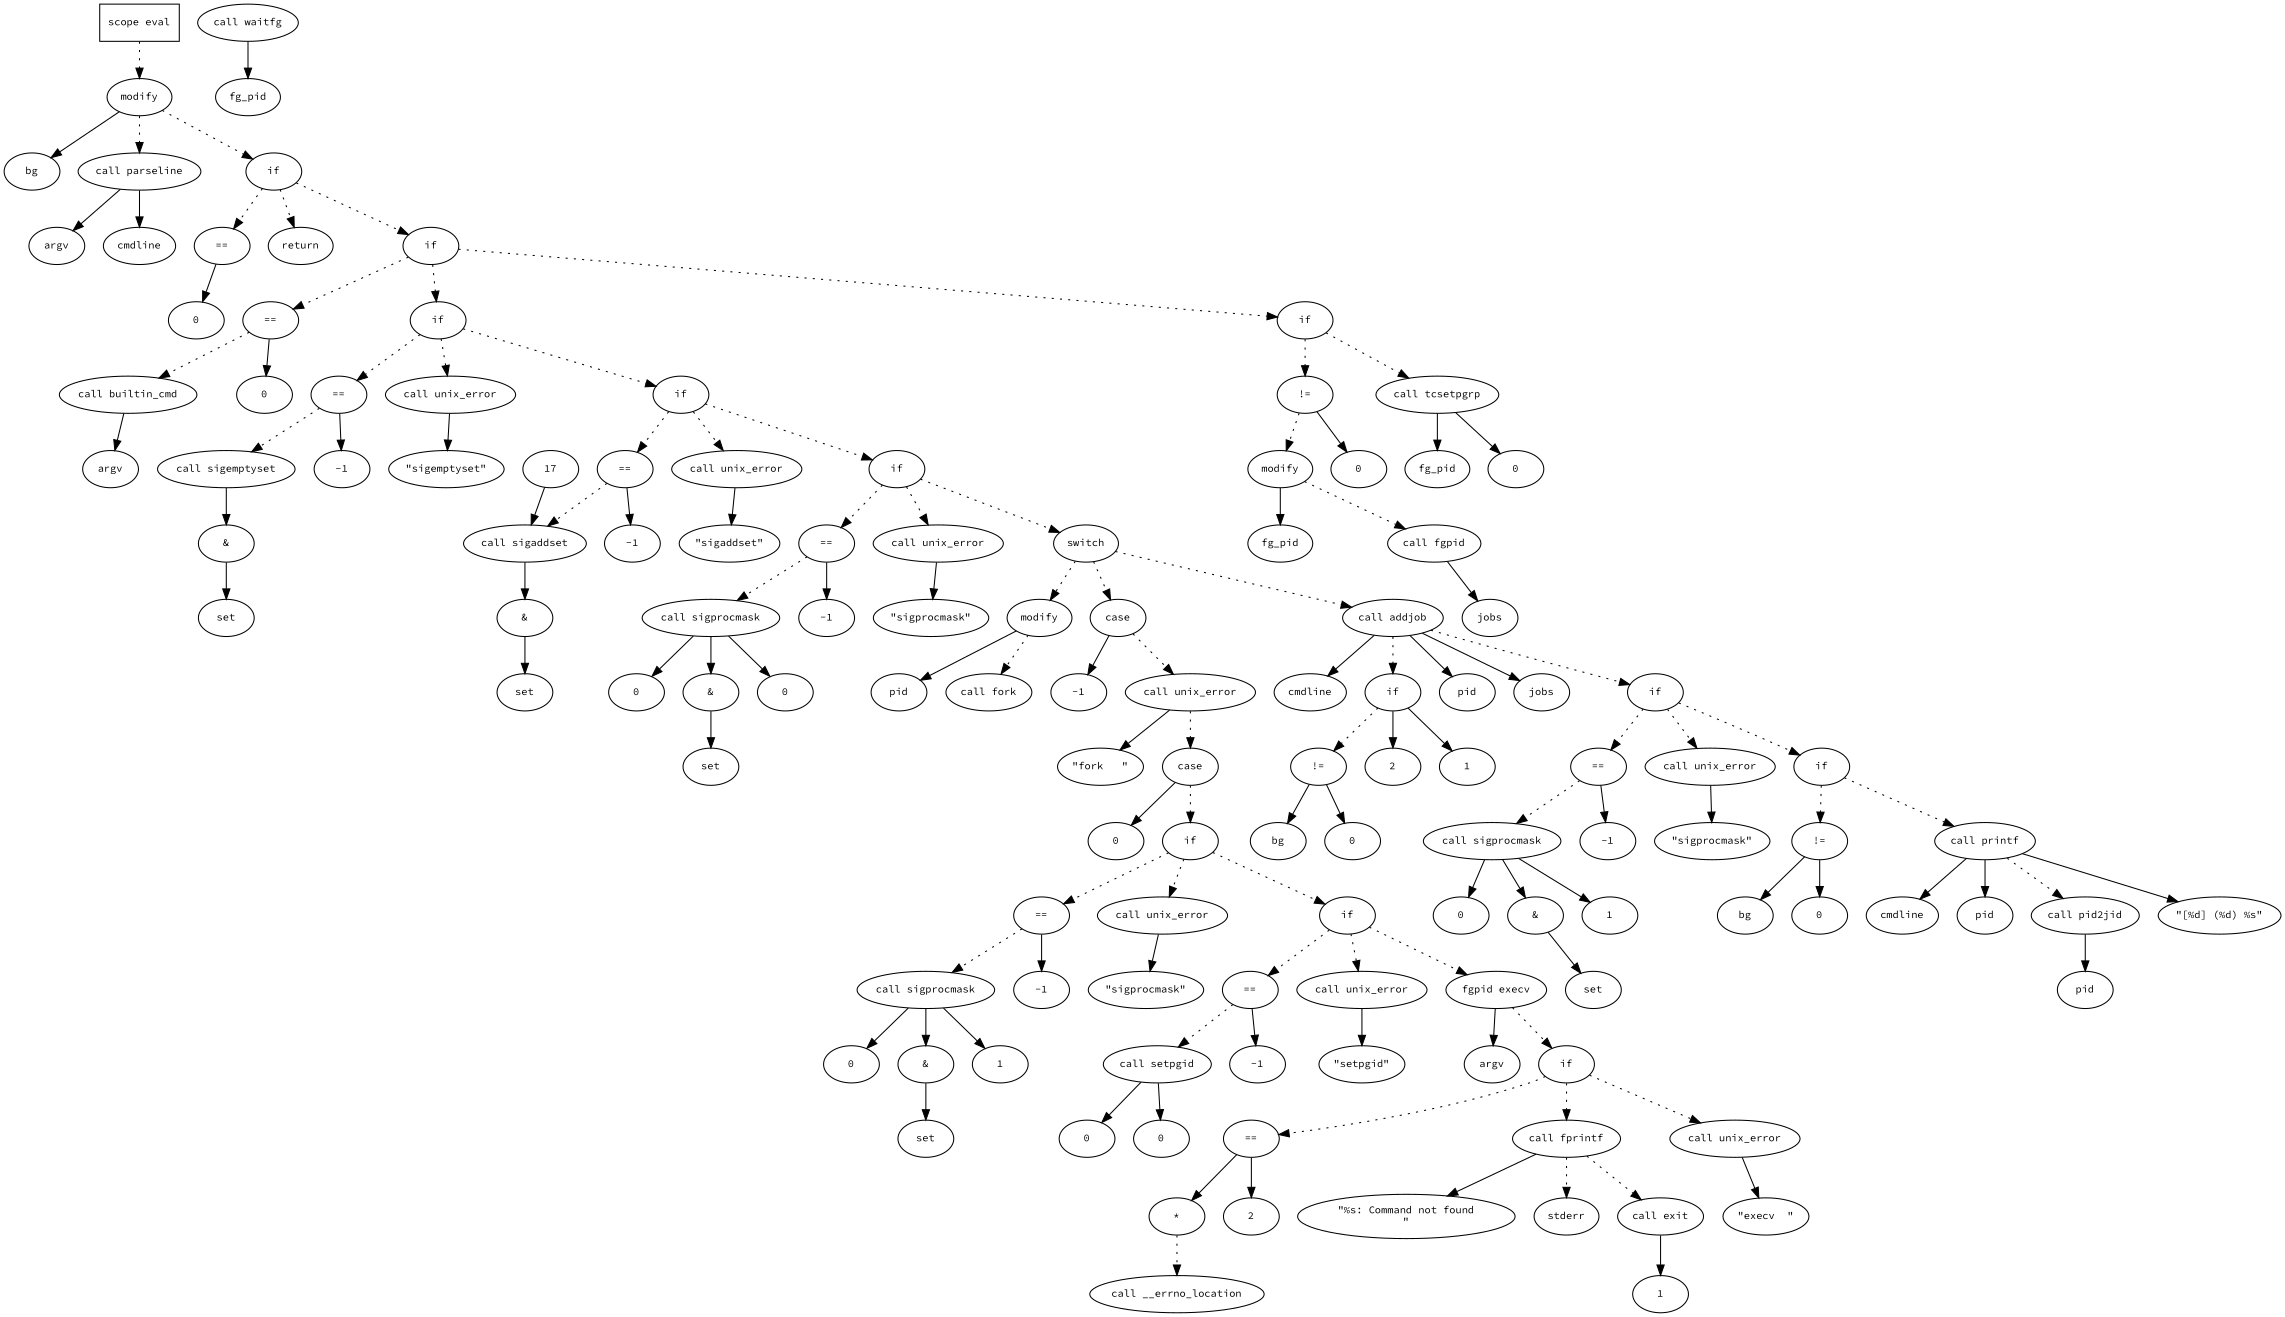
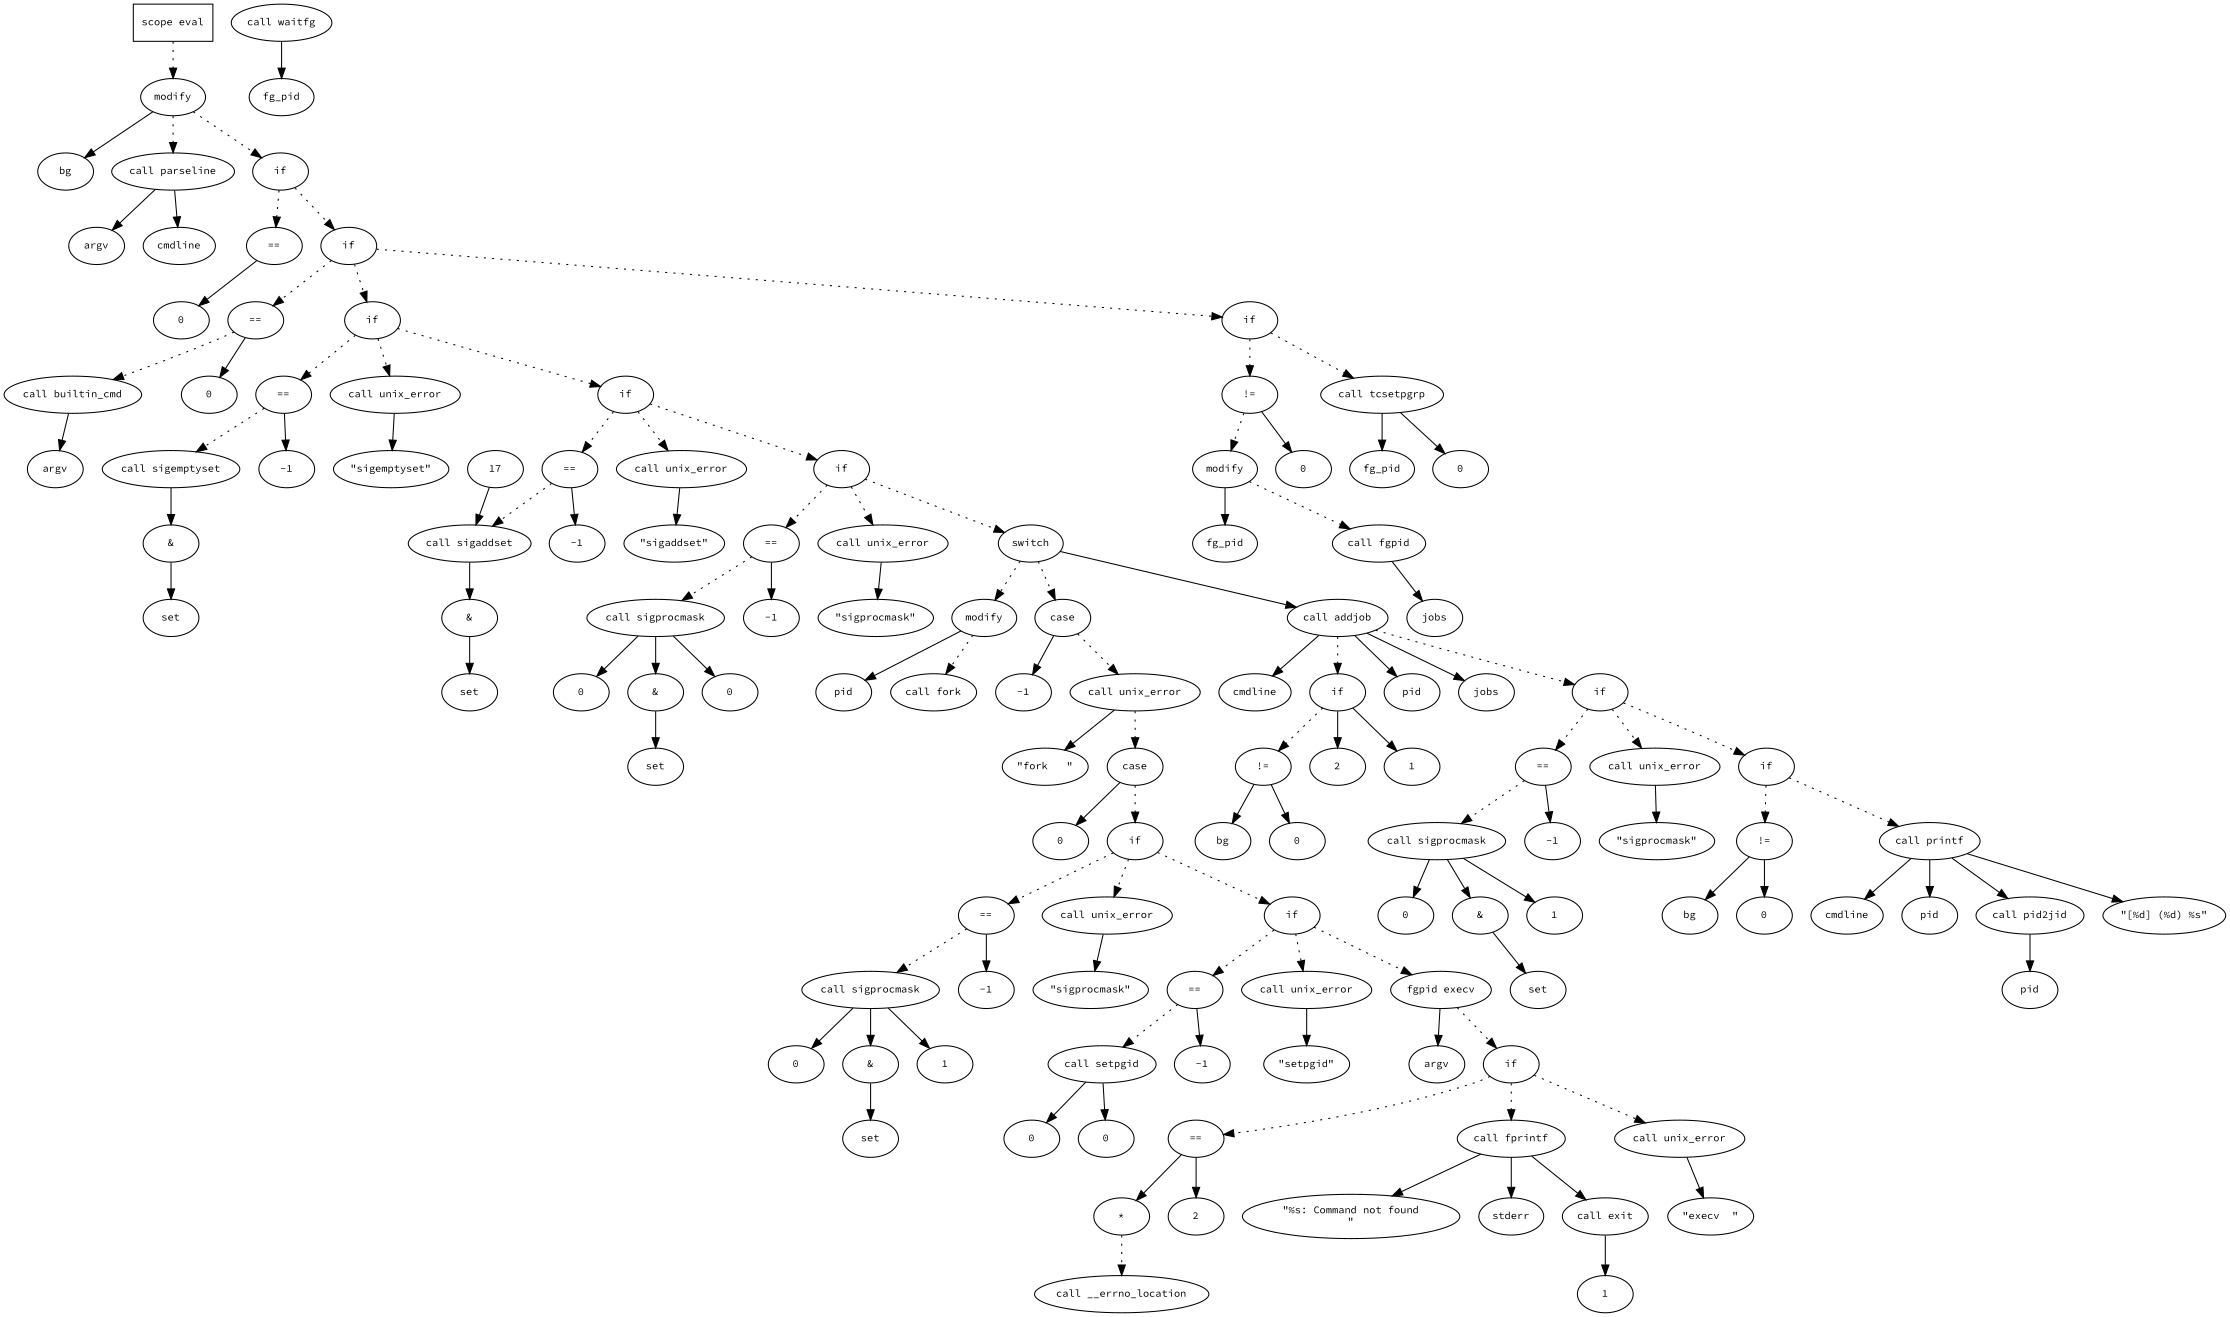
node "return": removed
edge "switch" -> "call addjob": style dotted -> solid
edge "call printf" -> "call pid2jid": style dotted -> solid
edge "call fprintf" -> "stderr": style dotted -> solid
edge "call fprintf" -> "call exit": style dotted -> solid
